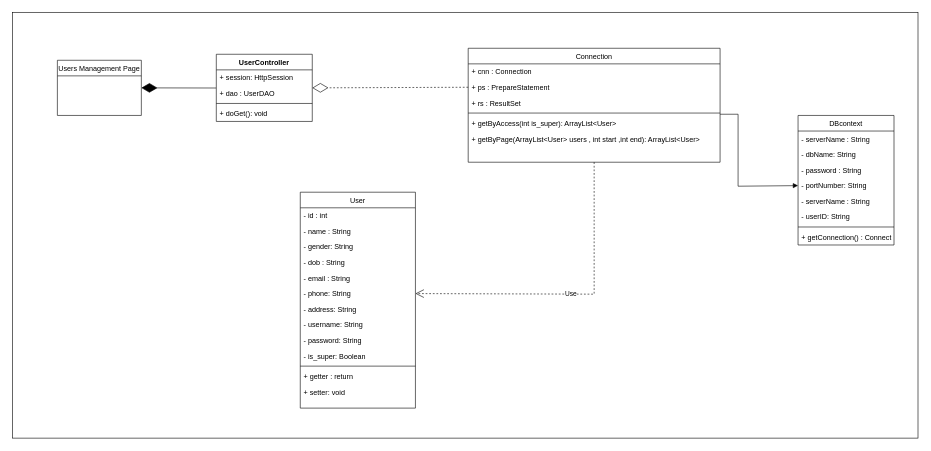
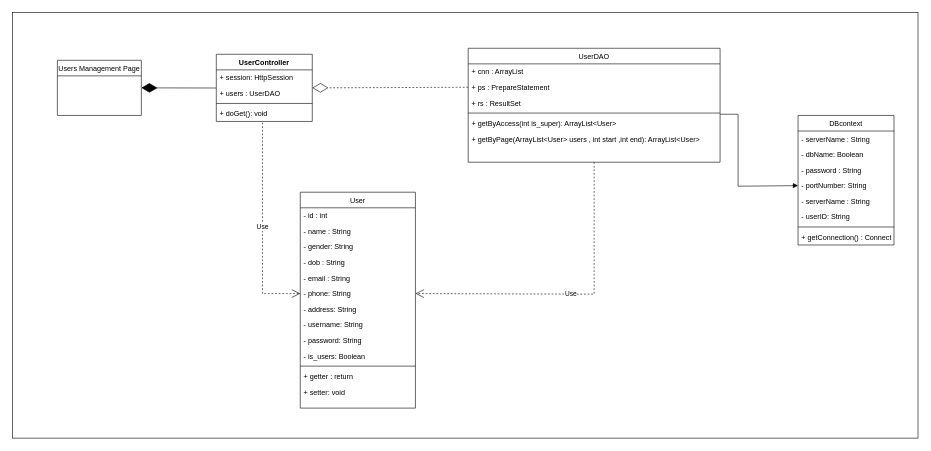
node "Connection": label "Connection" -> "UserDAO"
node "+ cnn : Connection": label "+ cnn : Connection" -> "+ cnn : ArrayList"
node "+ dao : UserDAO": label "+ dao : UserDAO" -> "+ users : UserDAO"
node "- dbName: String": label "- dbName: String" -> "- dbName: Boolean"
edge "+ doGet(): void" -> "- phone: String": added, label "Use"
node "- is_super: Boolean": label "- is_super: Boolean" -> "- is_users: Boolean"
